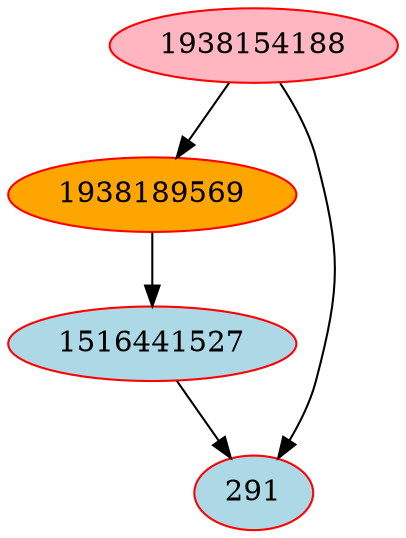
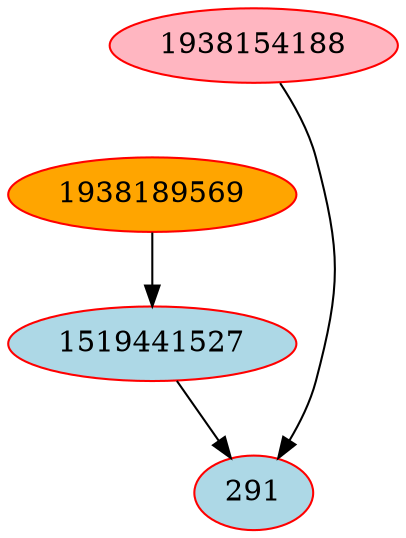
edge "1938154188" -> "1938189569": removed
node "1516441527": label "1516441527" -> "1519441527"
